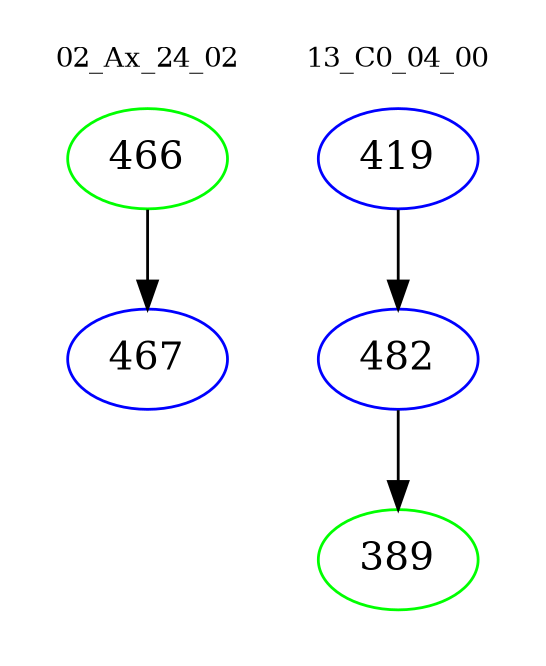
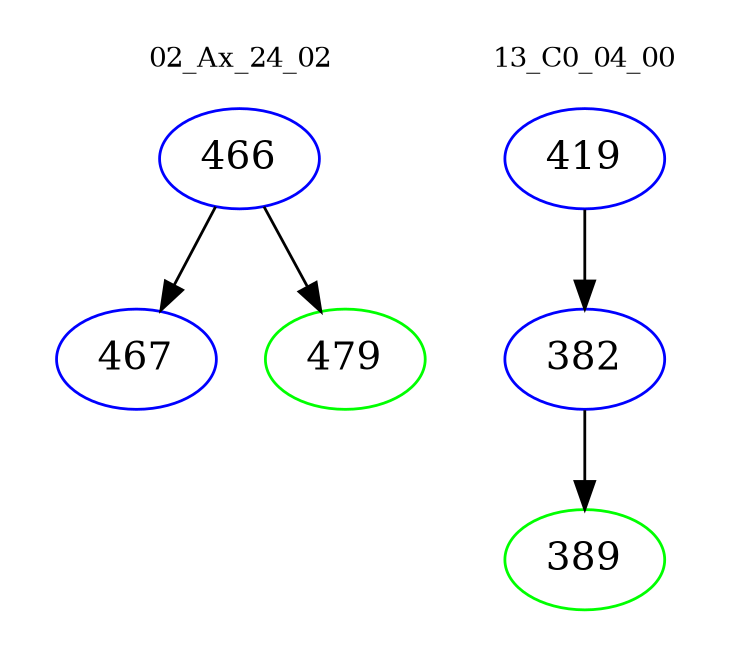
node "466": color green -> blue
node "479": added
node "482": label "482" -> "382"
